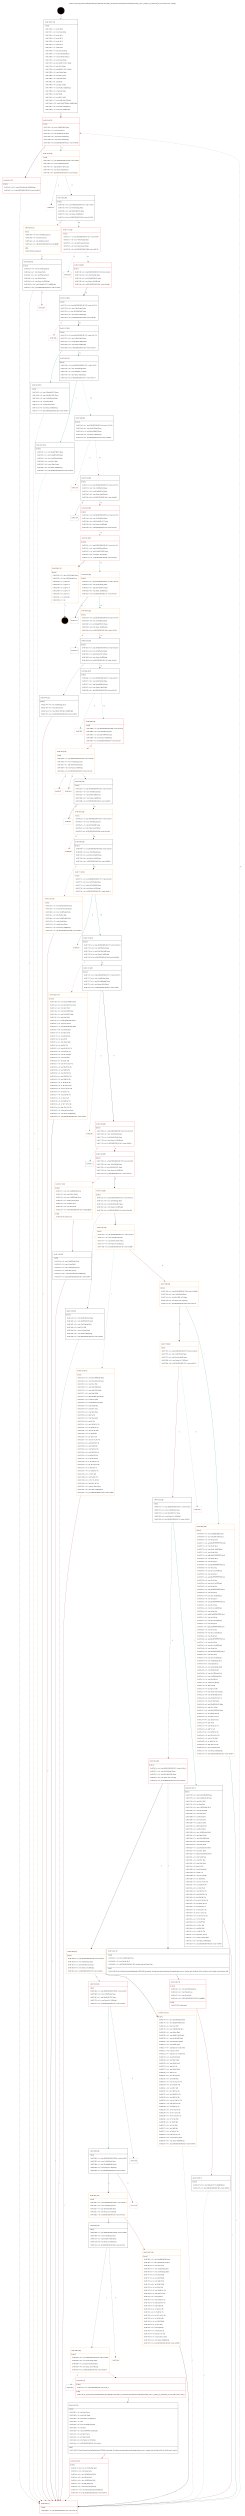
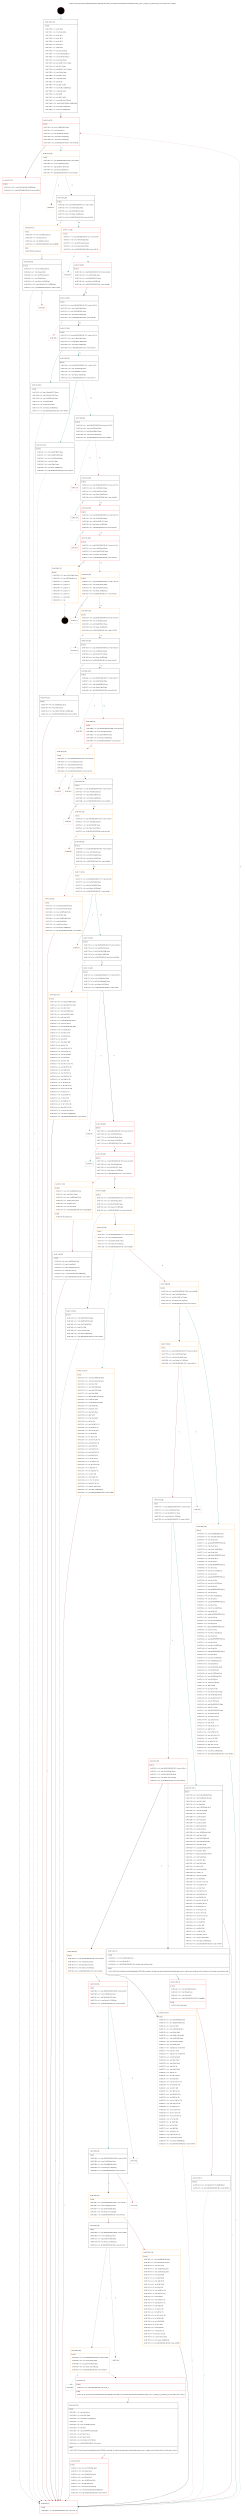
node "0x402130": added
